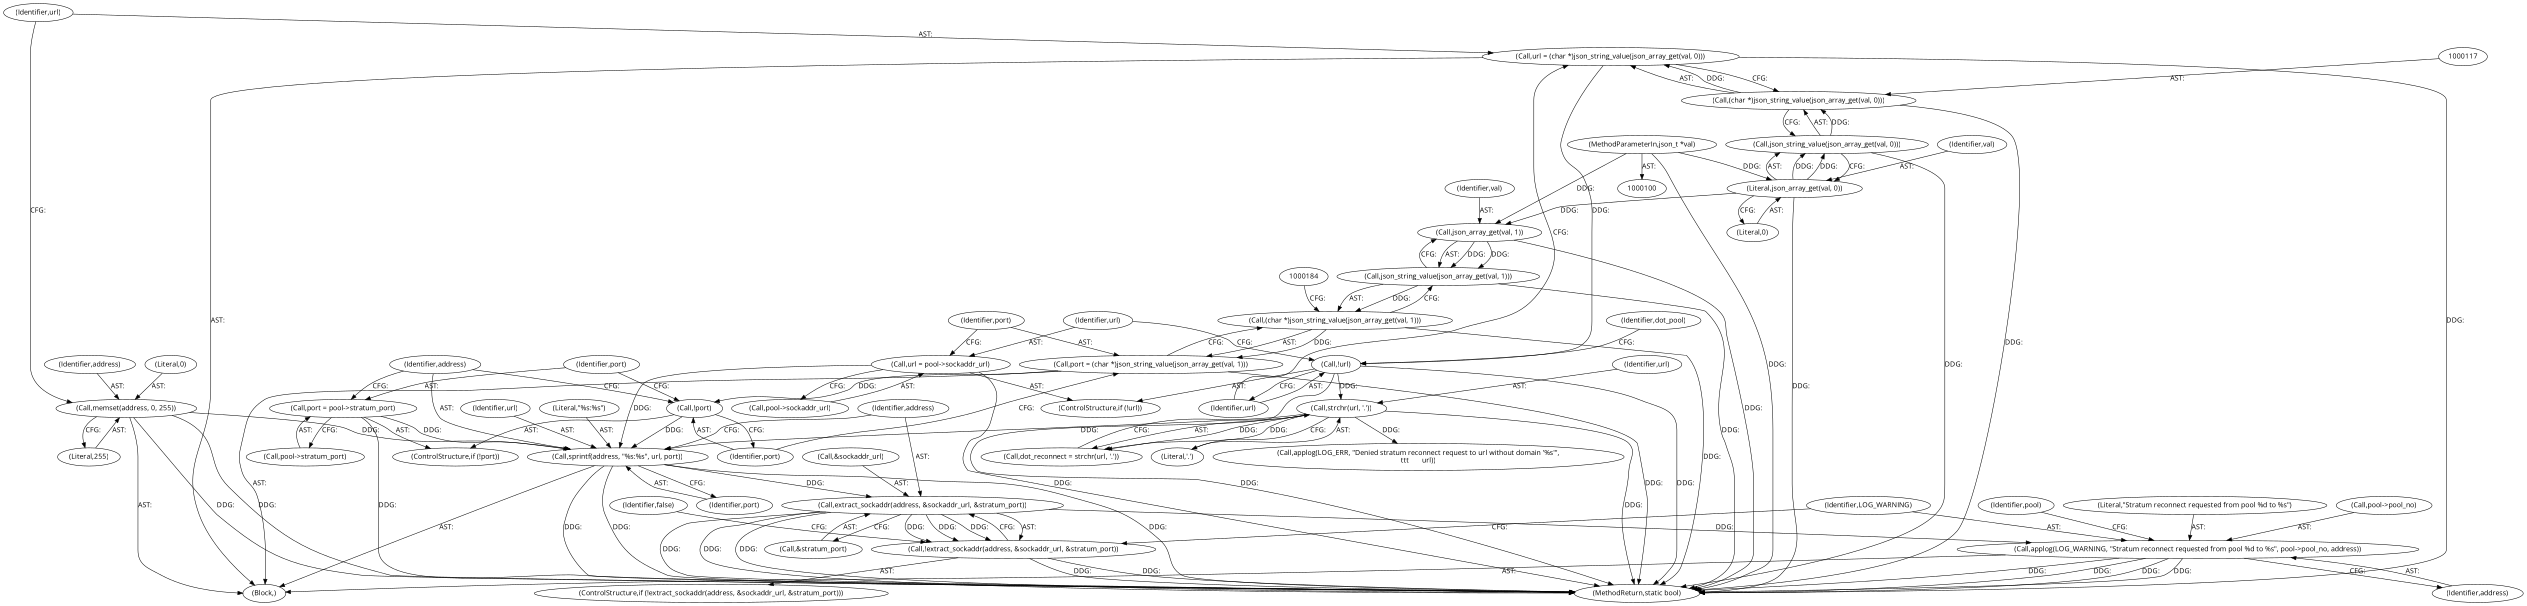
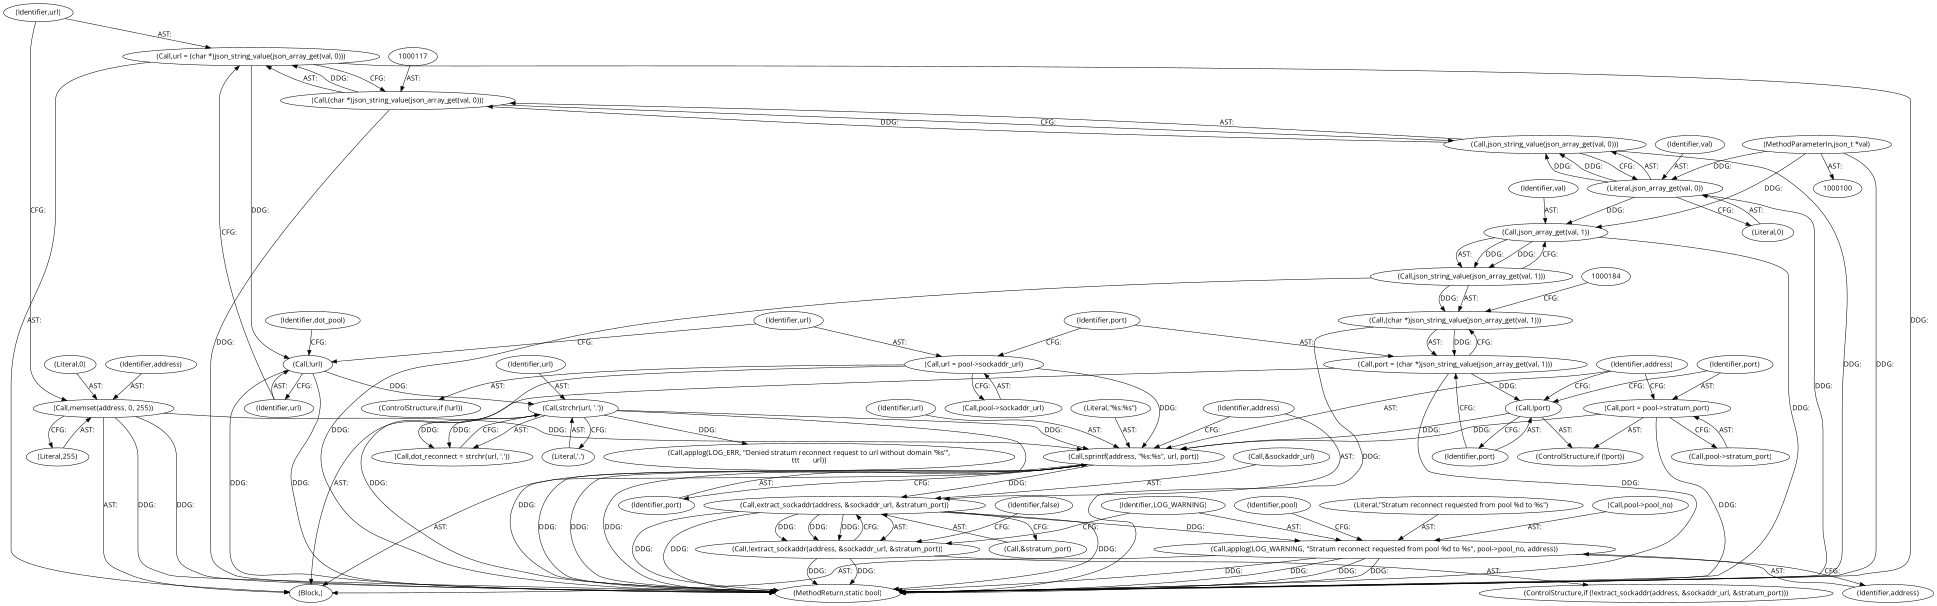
edge "(Call,(char *)json_string_value(json_array_get(val, 1)))" -> "(Call,json_string_value(json_array_get(val, 1)))": removed, label "CFG:"
edge "(Call,!url)" -> "(ControlStructure,if (!url))": removed, label "AST:"
